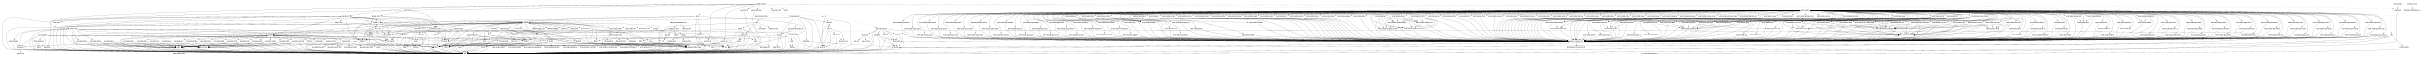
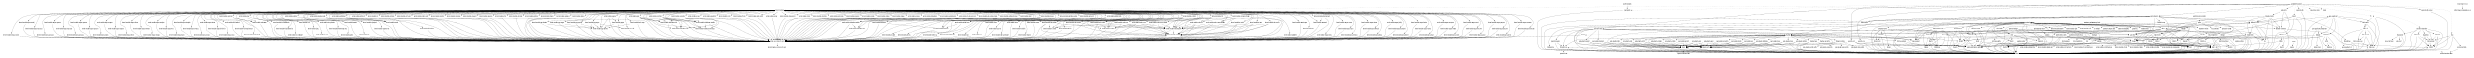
node "kernel-module-io-ti": added
